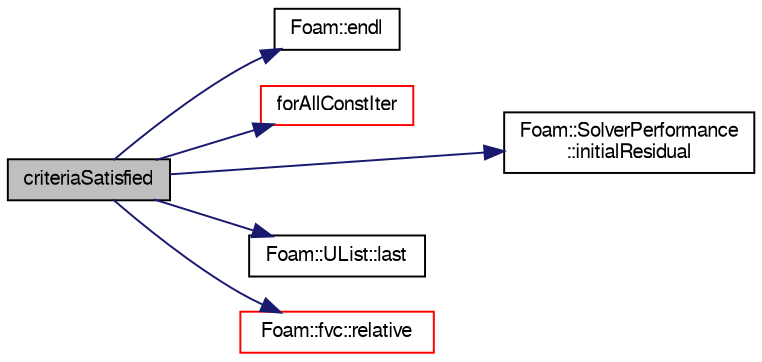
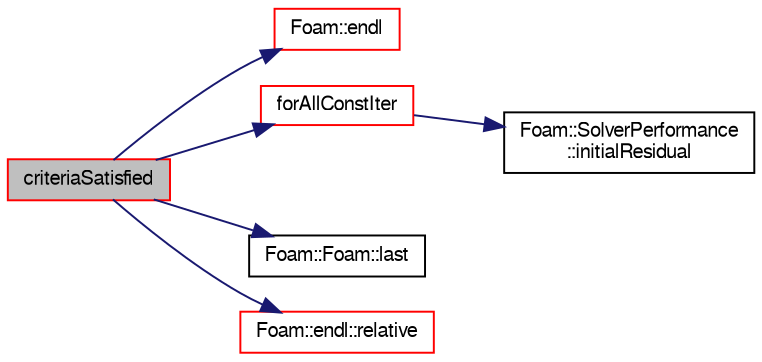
node "Foam::endl": color black -> red
edge "criteriaSatisfied" -> "Foam::SolverPerformance ::initialResidual": now "forAllConstIter" -> "Foam::SolverPerformance ::initialResidual"
node "criteriaSatisfied": color black -> red
node "Foam::UList::last": label "Foam::UList::last" -> "Foam::Foam::last"
node "Foam::fvc::relative": label "Foam::fvc::relative" -> "Foam::endl::relative"
